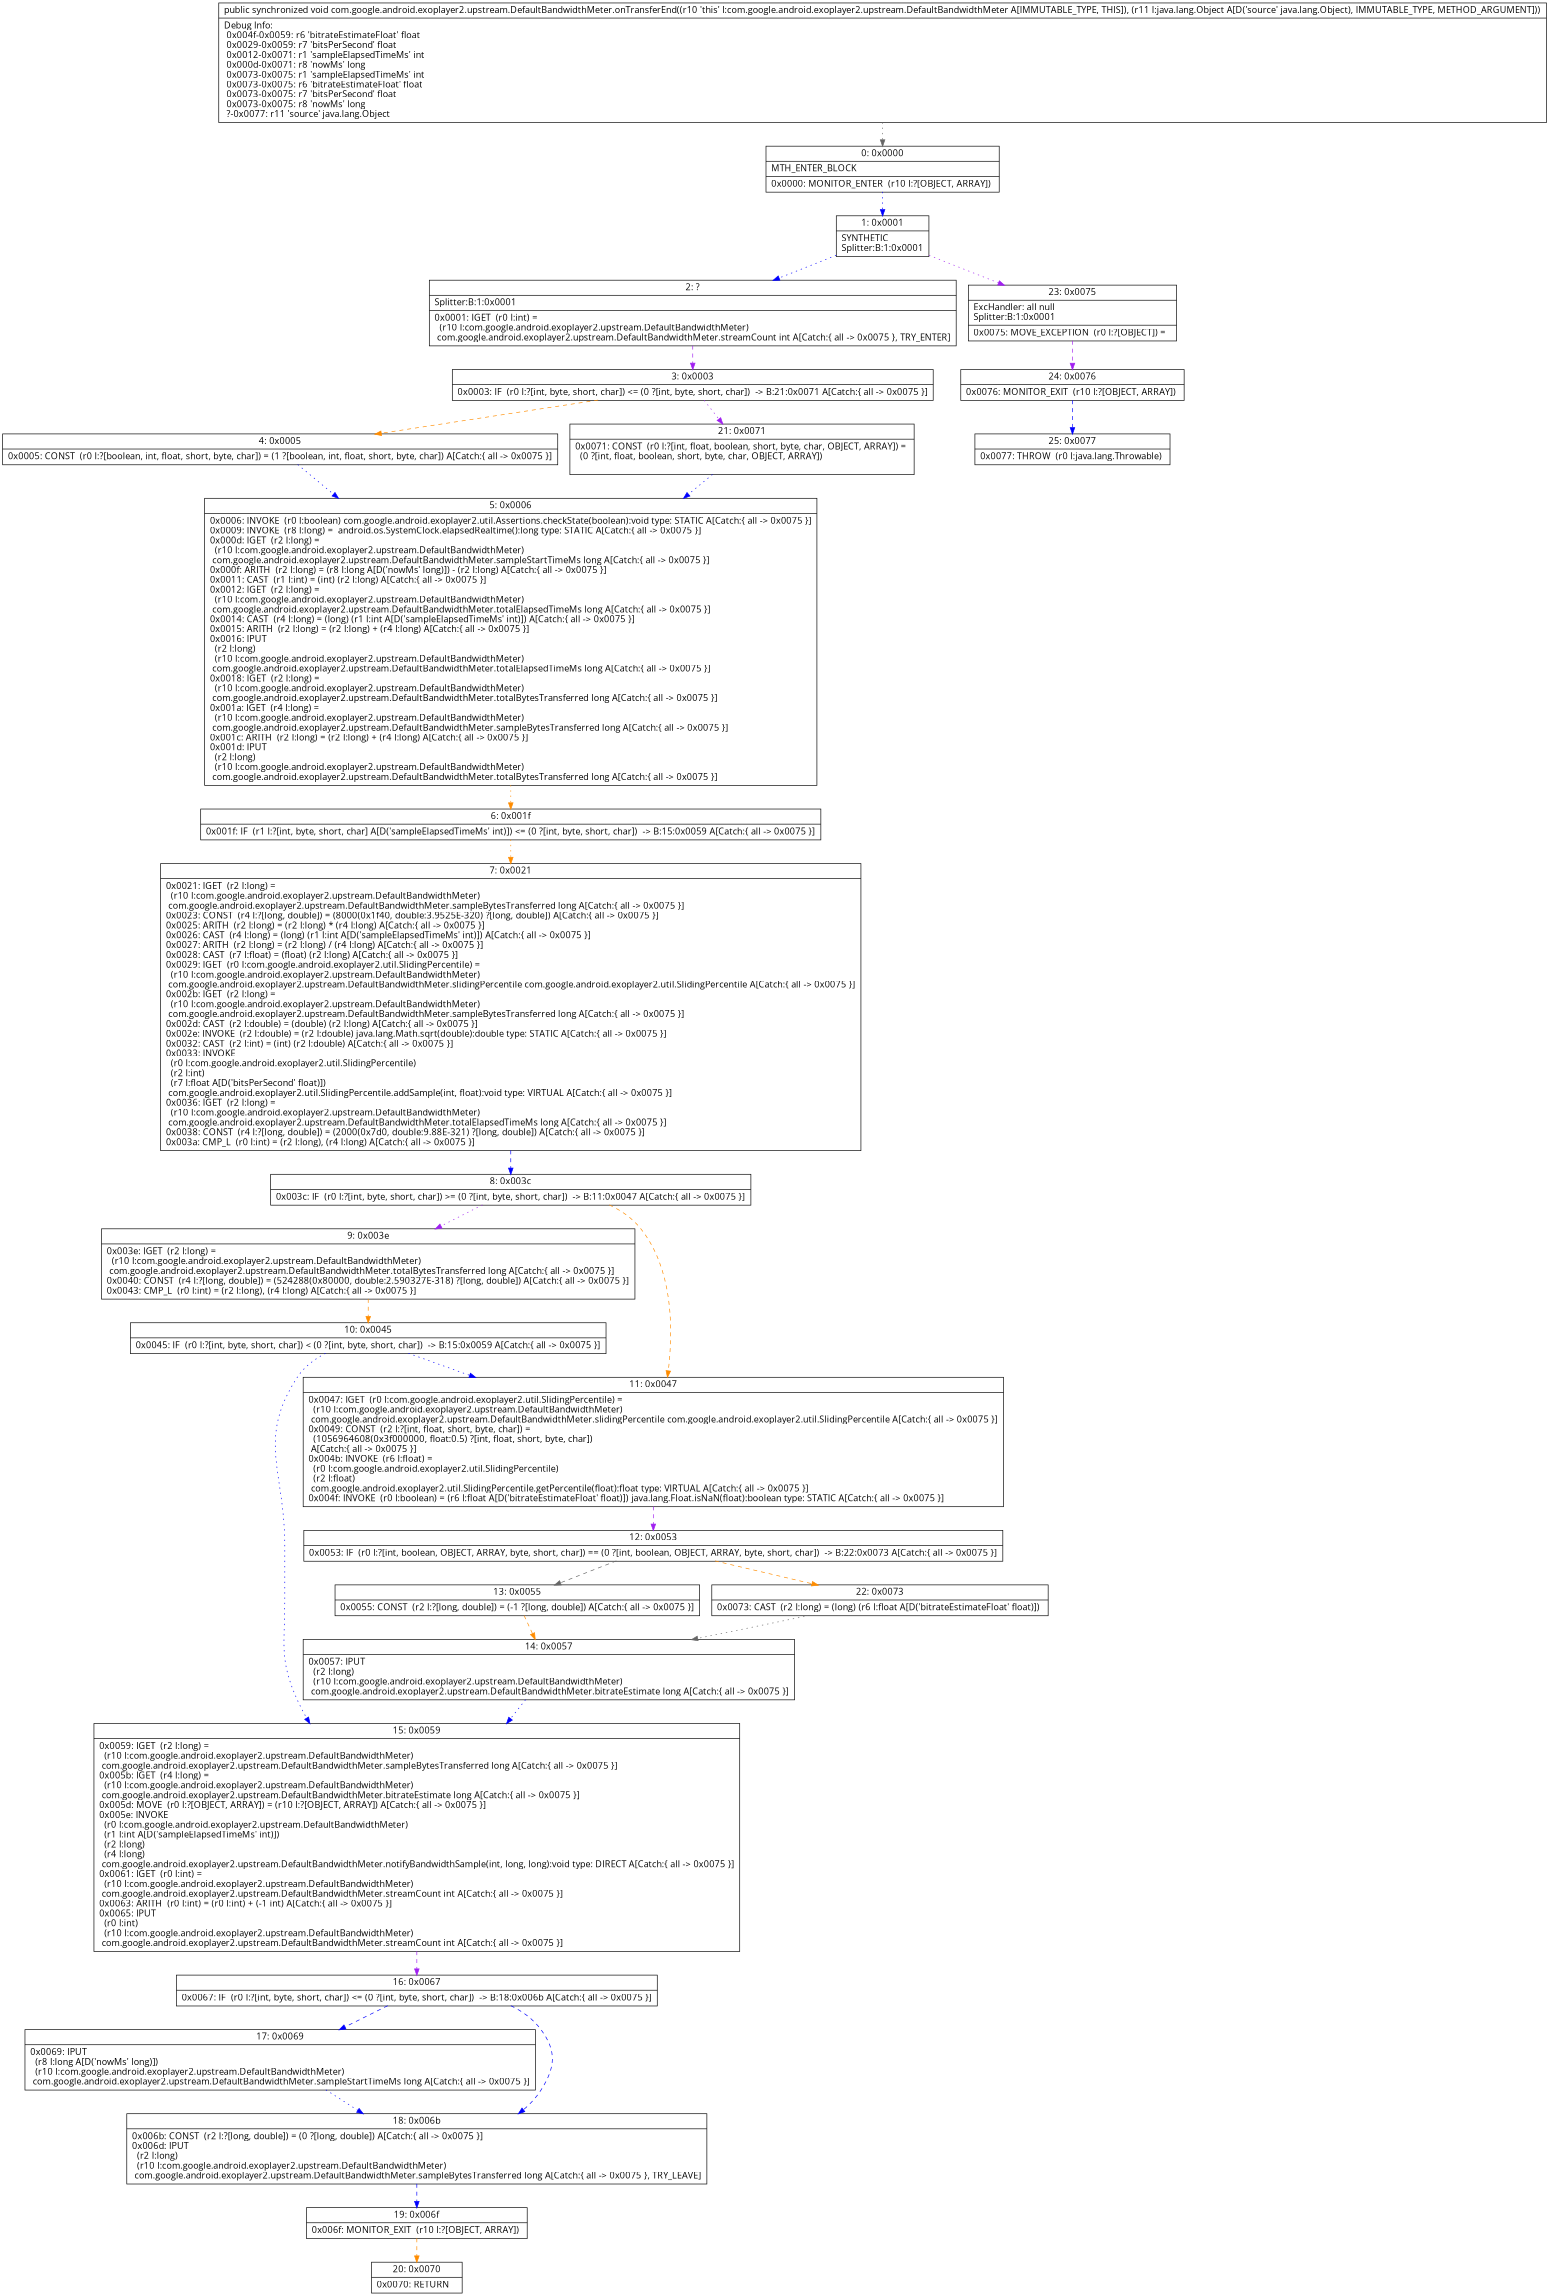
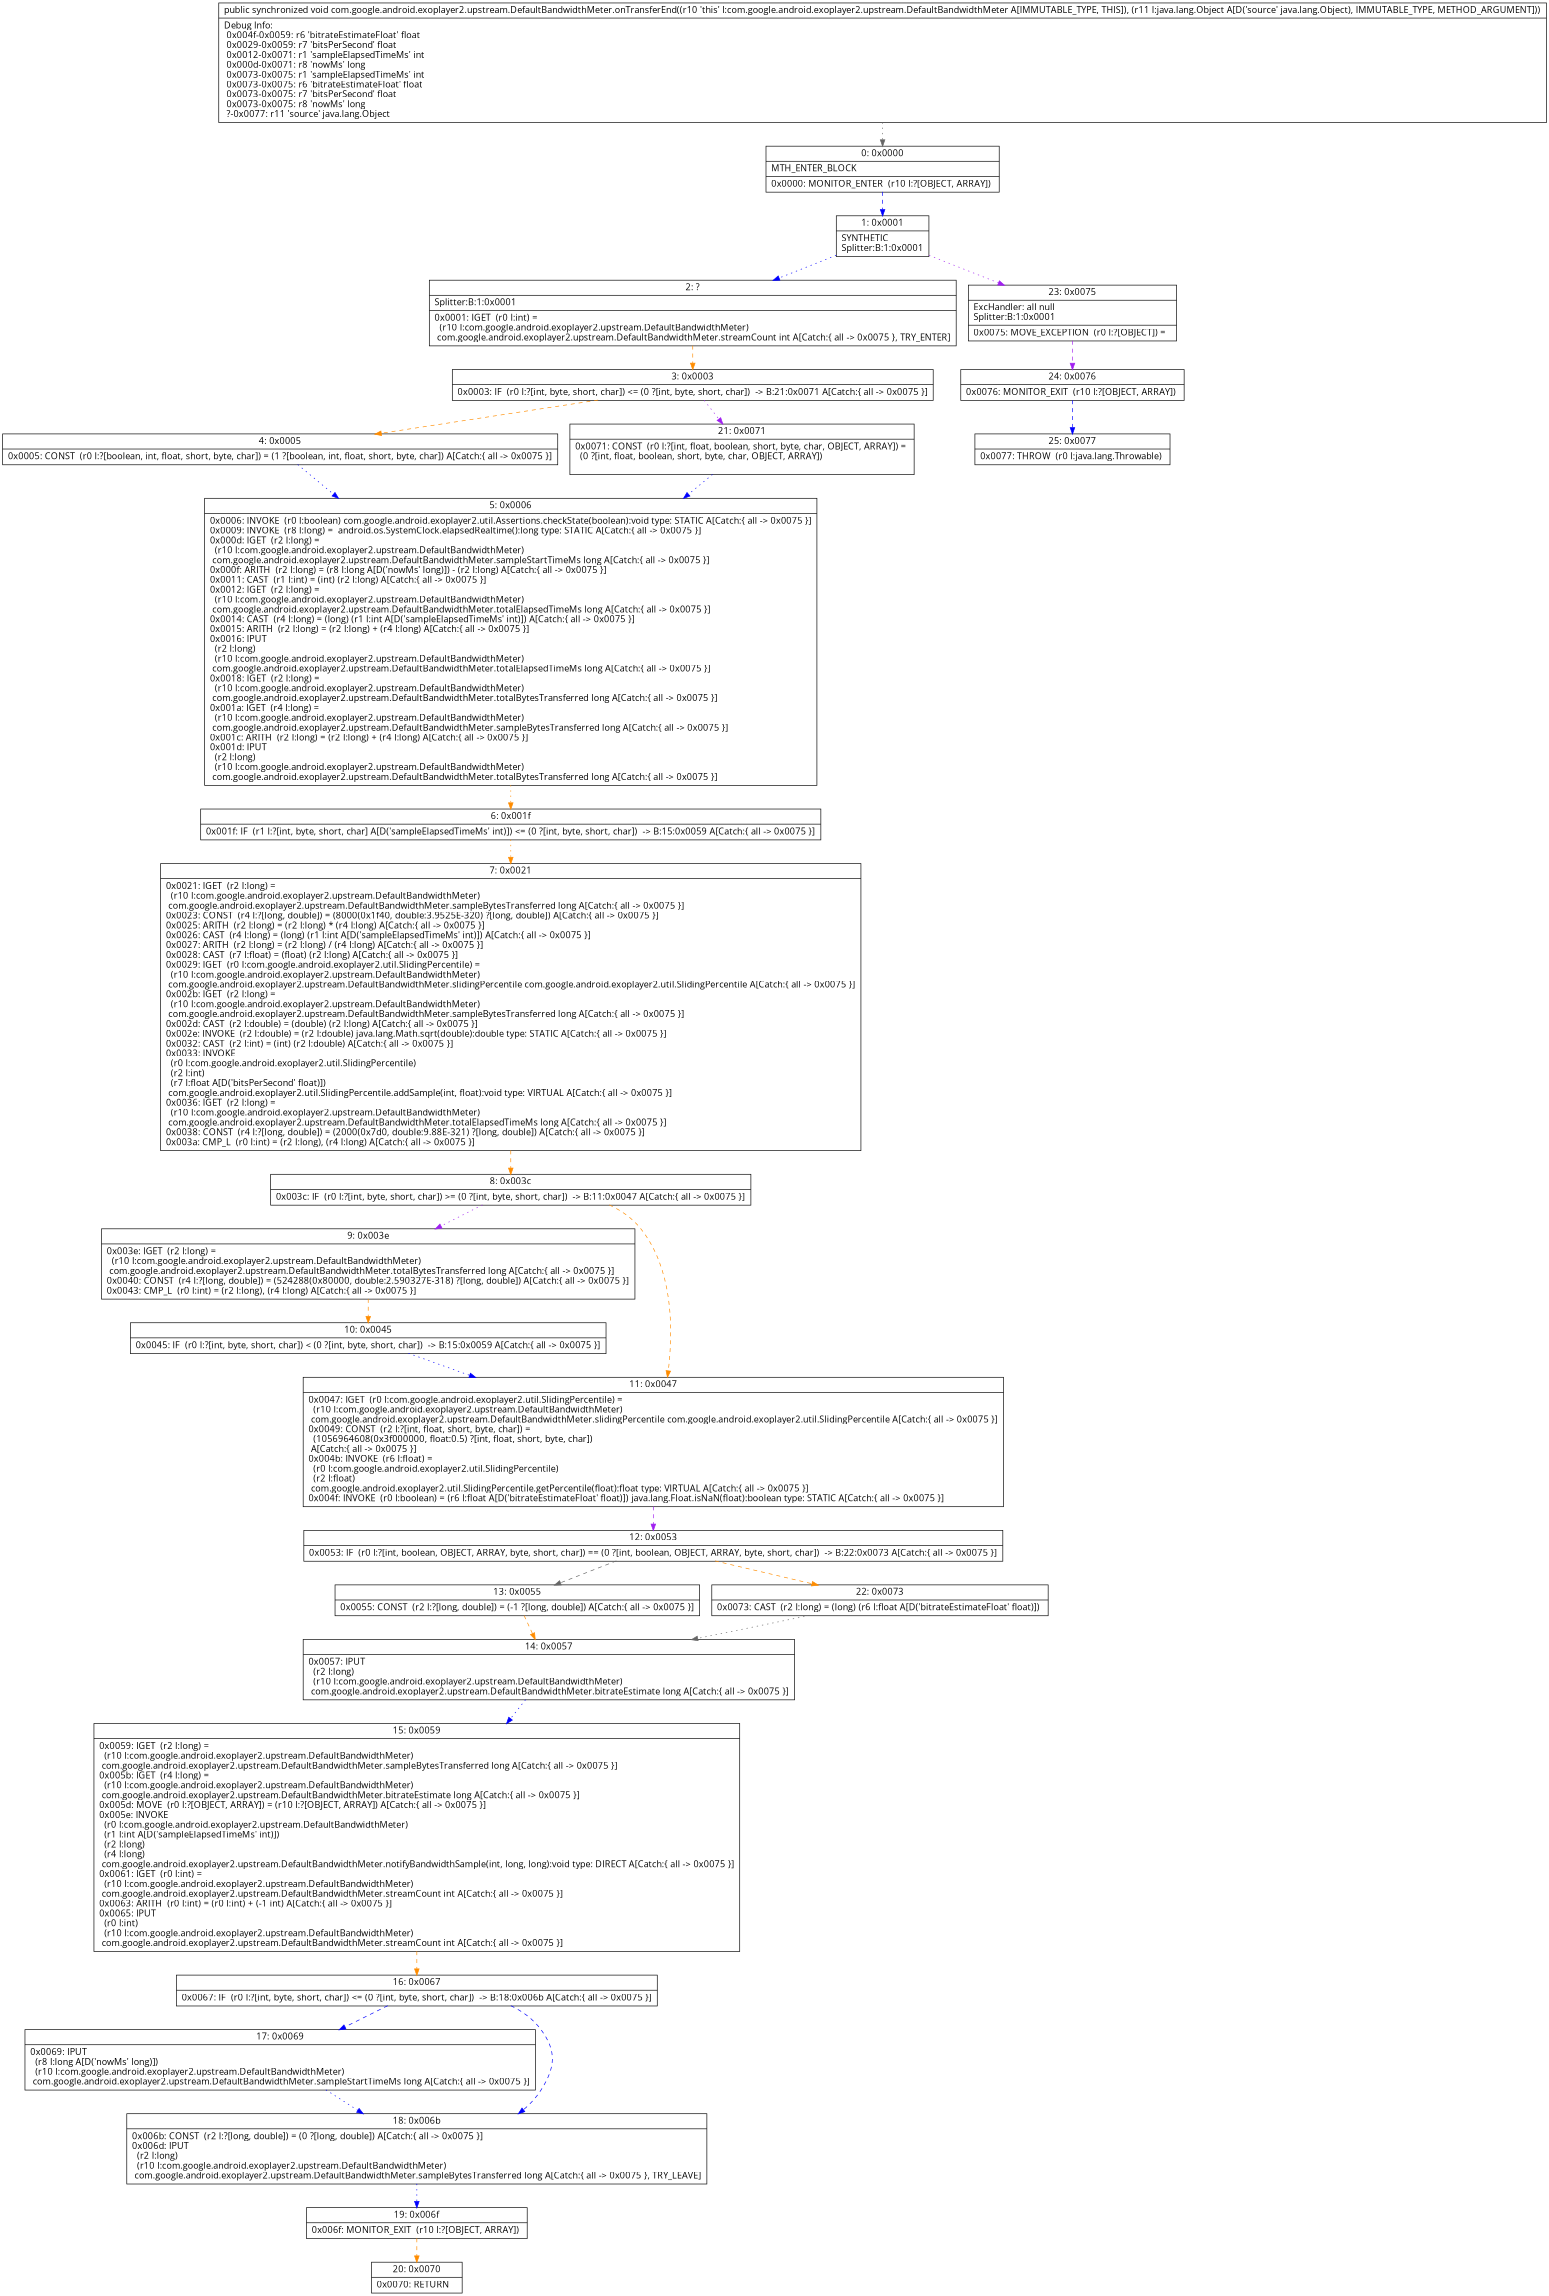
edge "0: 0x0000" -> "1: 0x0001": style dotted -> dashed
edge "2: ?" -> "3: 0x0003": color purple -> darkorange
edge "7: 0x0021" -> "8: 0x003c": color blue -> darkorange
edge "10: 0x0045" -> "15: 0x0059": removed
edge "15: 0x0059" -> "16: 0x0067": color purple -> darkorange
edge "18: 0x006b" -> "19: 0x006f": style dashed -> dotted
